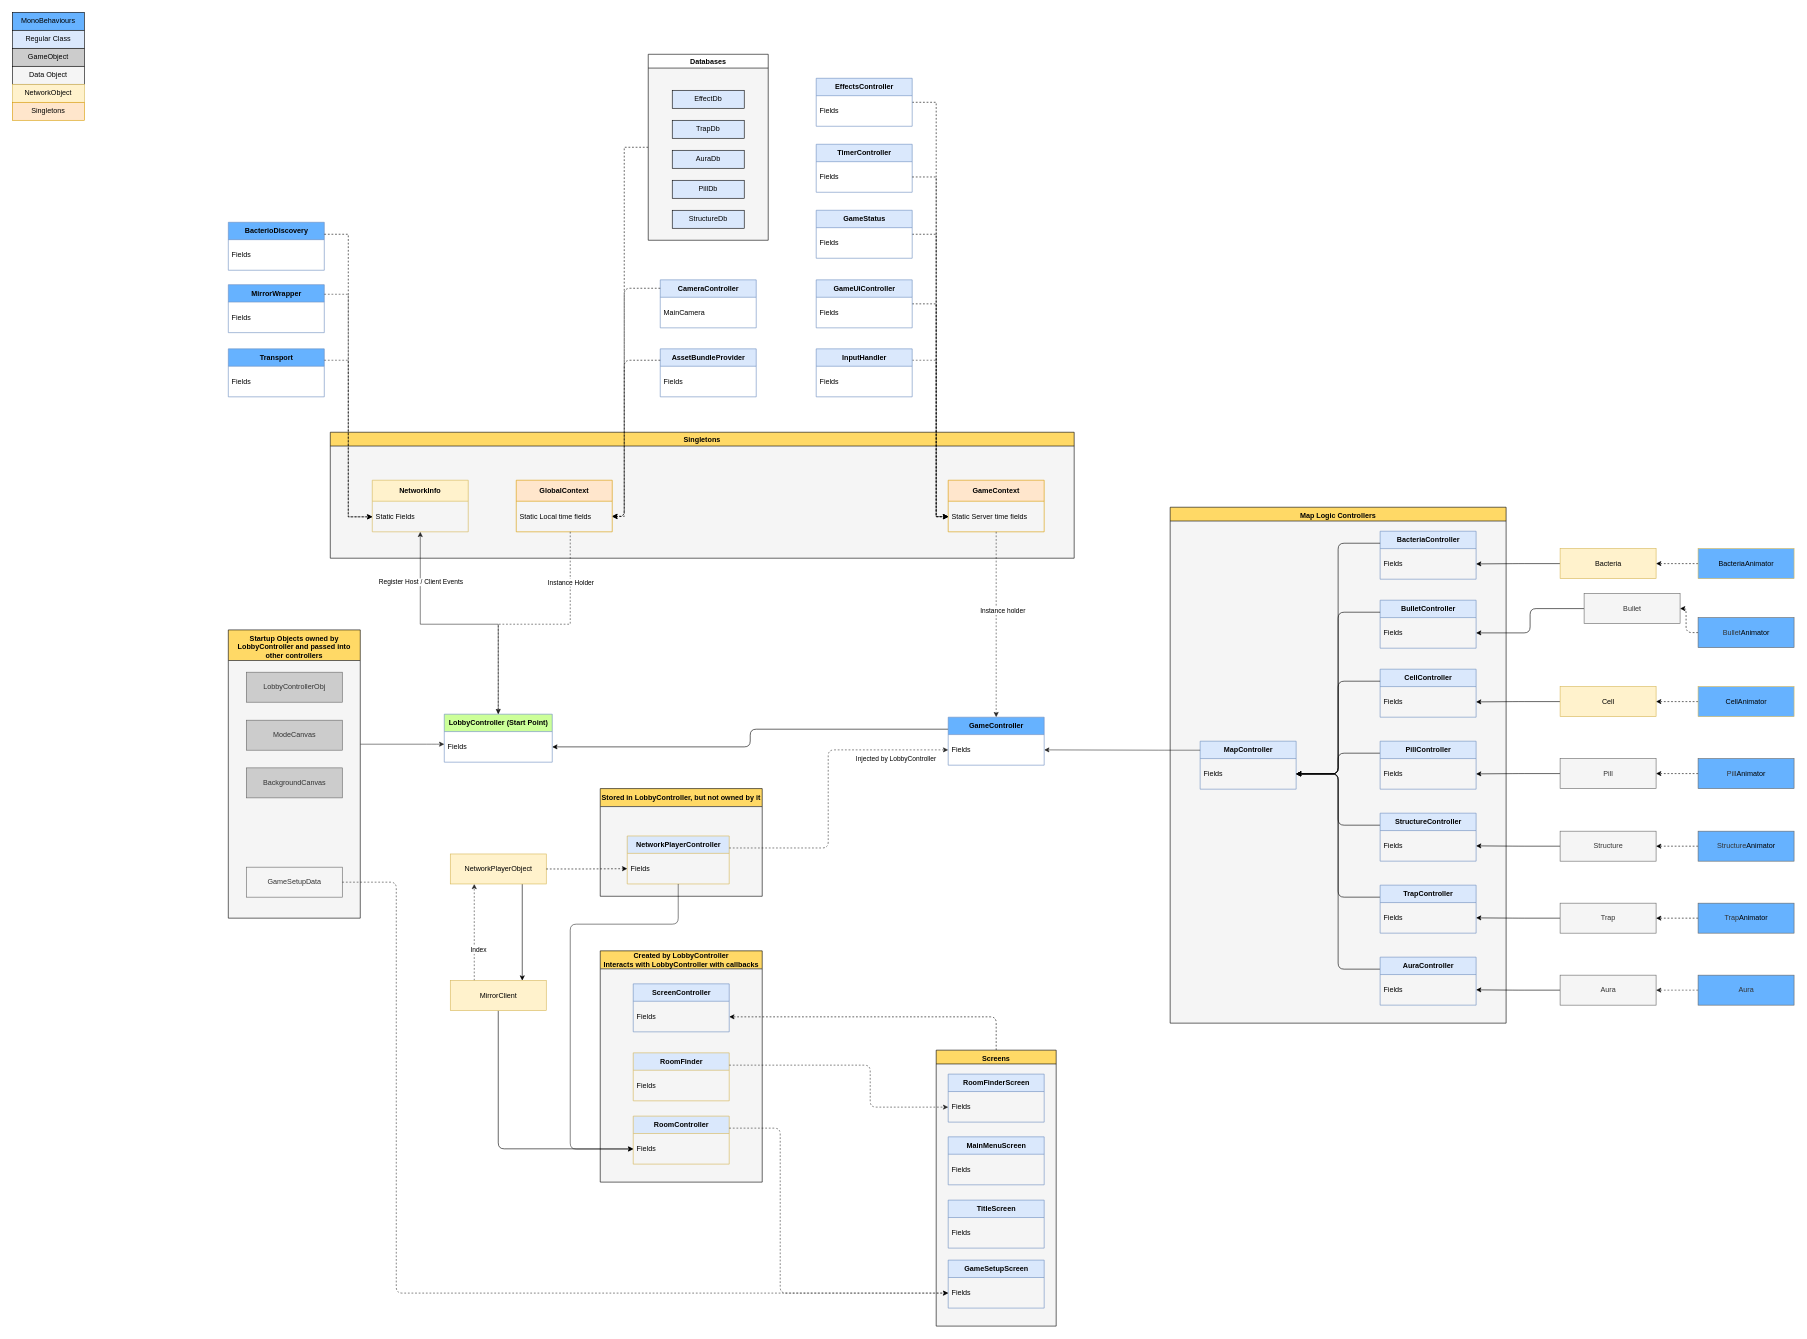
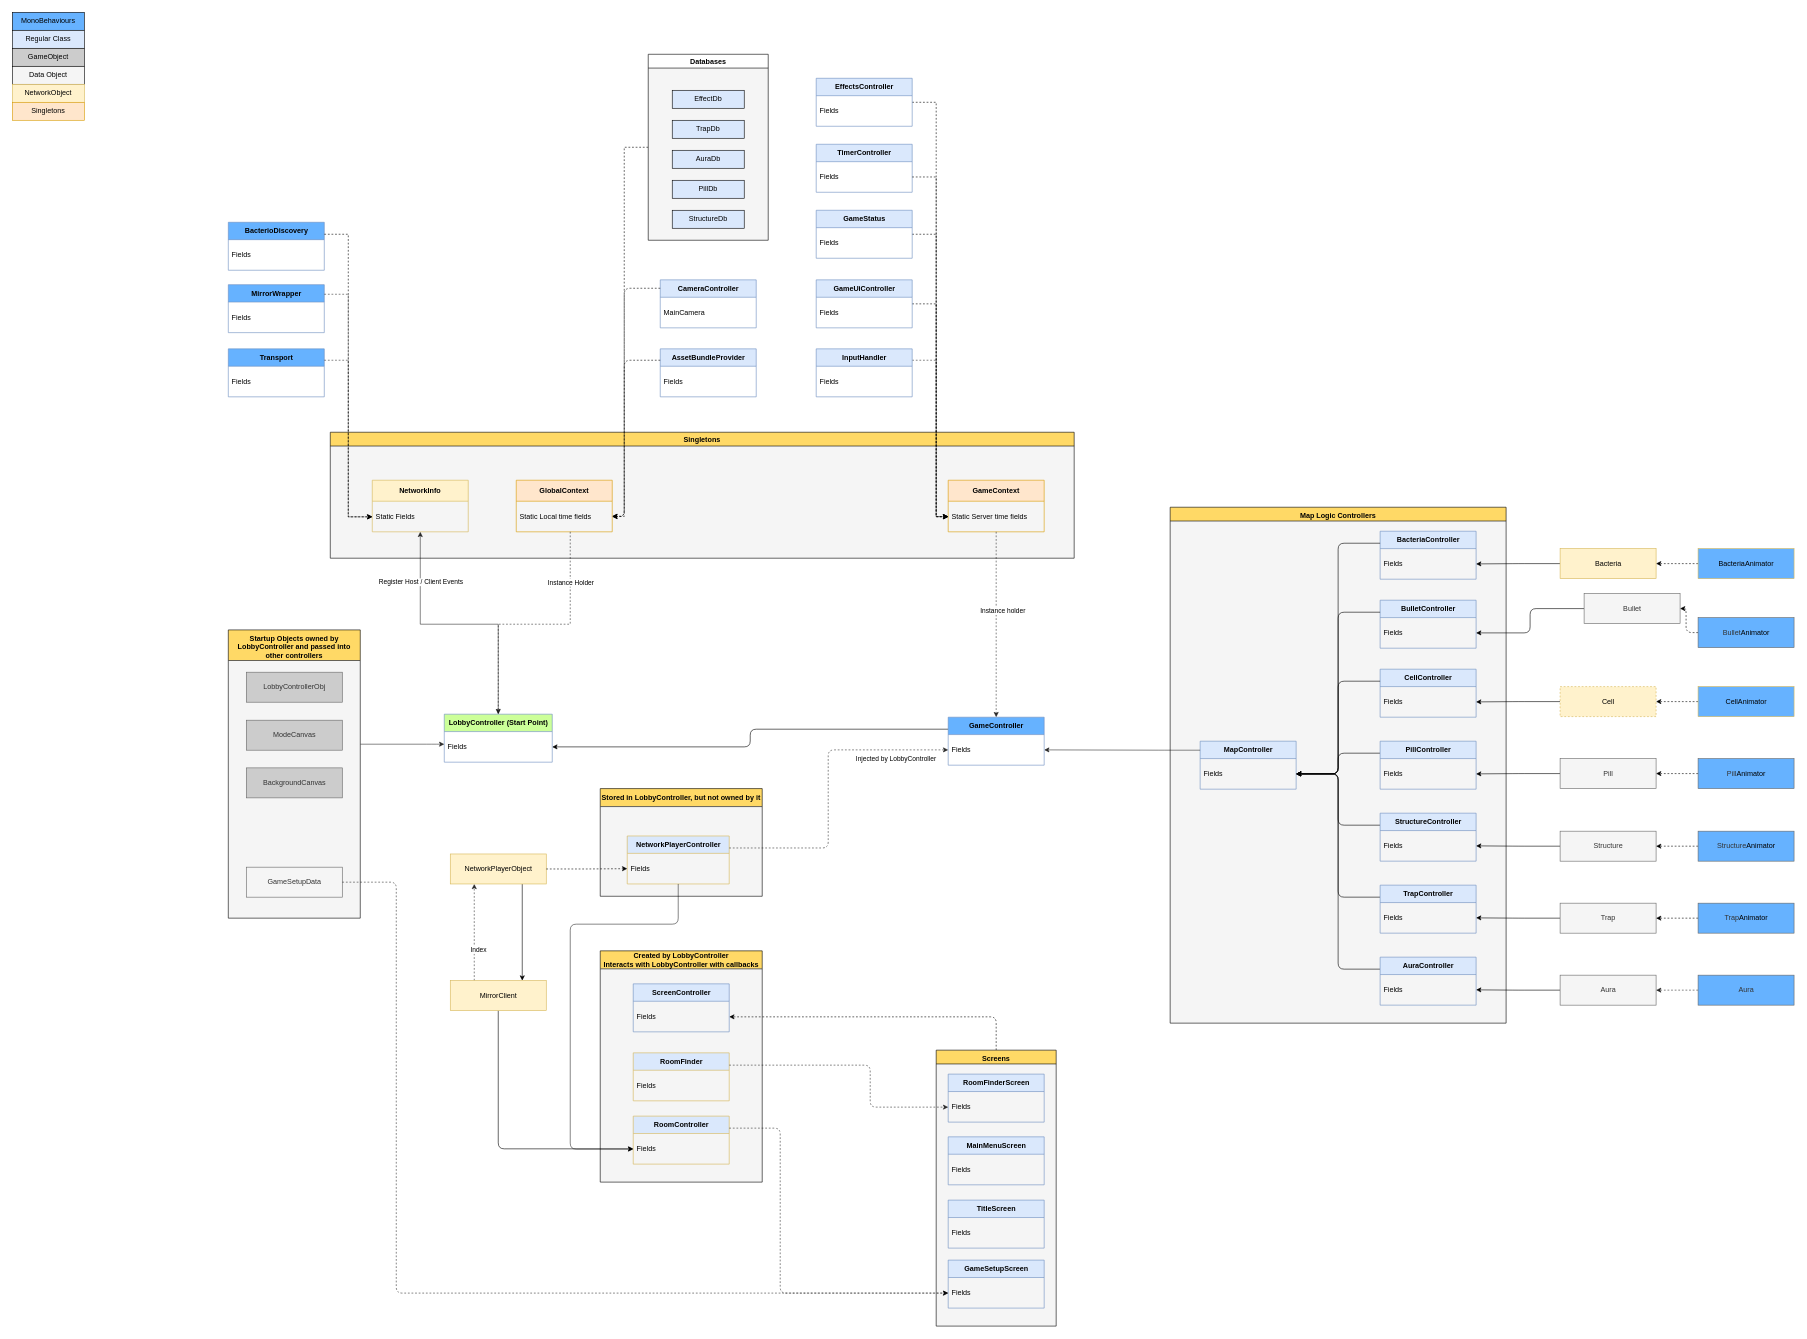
node "Cell": style solid -> dashed
